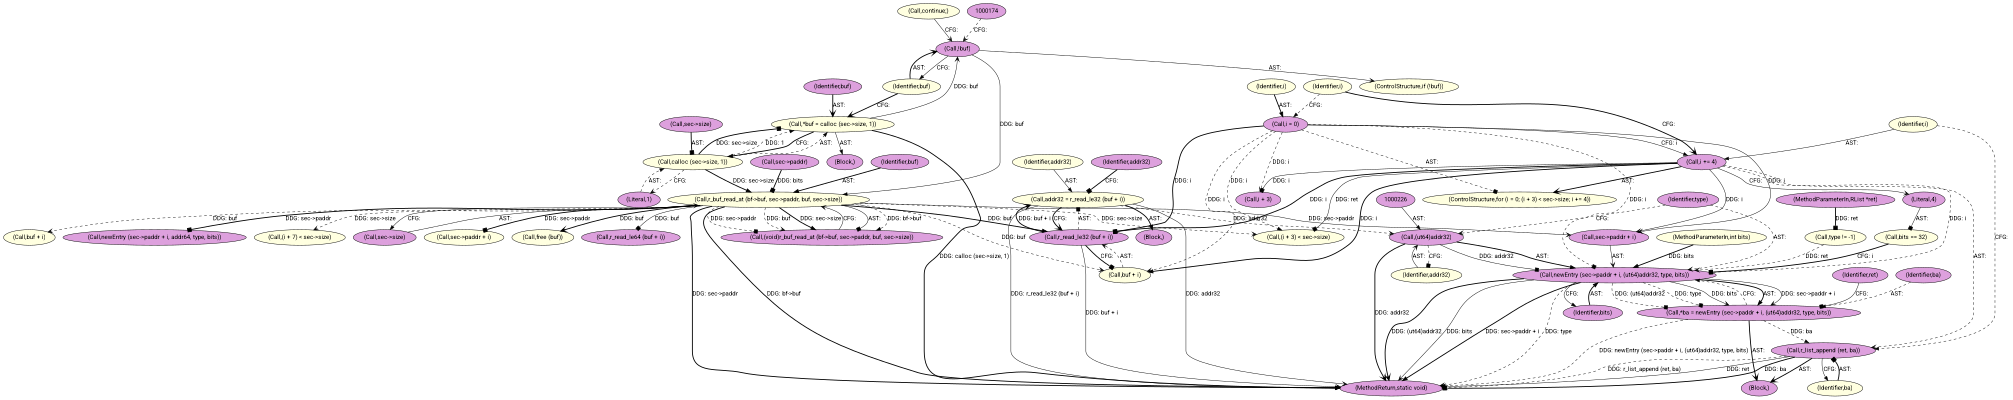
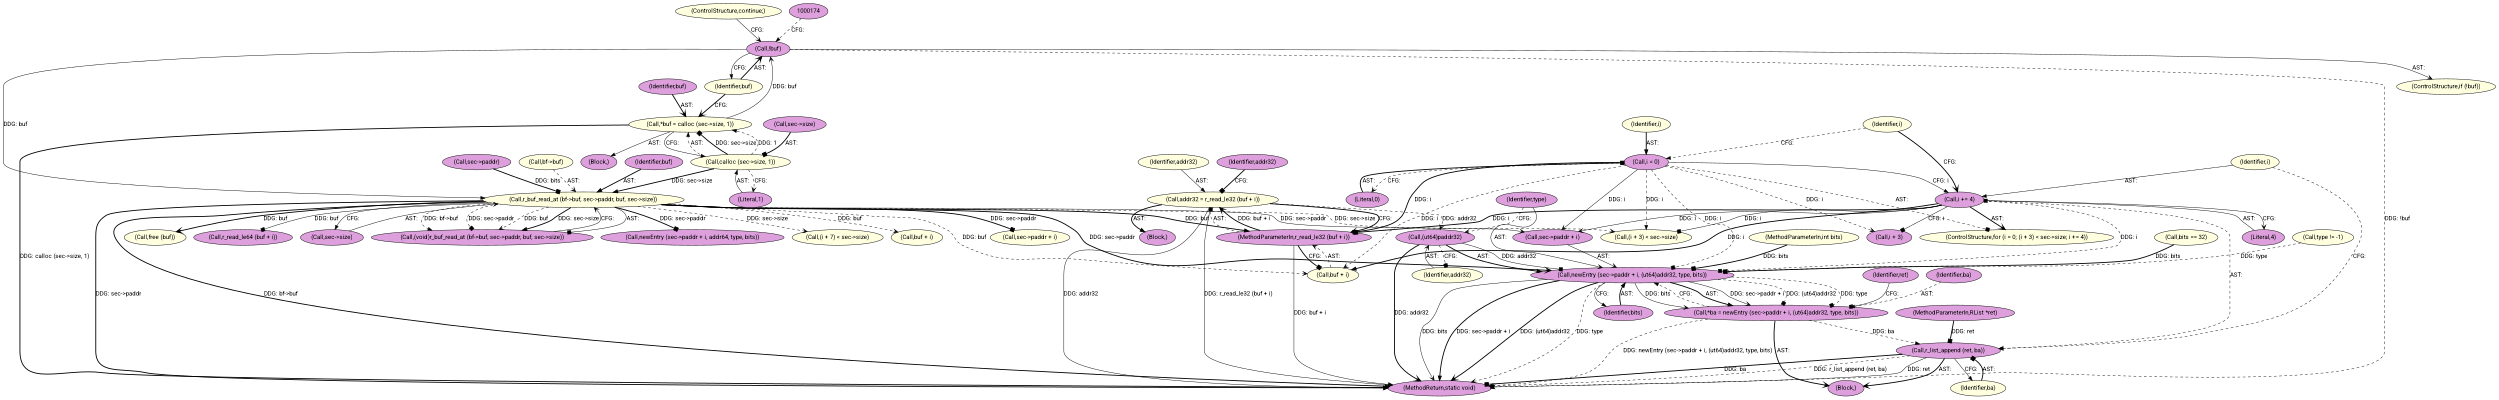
node "(Call,continue;)": label "(Call,continue;)" -> "(ControlStructure,continue;)"
edge "1000174" -> "(Call,!buf)": arrowhead vee -> normal
edge "(Call,!buf)" -> "(MethodReturn,static void)": added, label "DDG: !buf"
edge "(Call,*buf = calloc (sec->size, 1))" -> "(Call,calloc (sec->size, 1))": style bold -> solid
node "(Call,bf->buf)": added
edge "(Literal,1)" -> "(Call,calloc (sec->size, 1))": style dashed -> solid
edge "(Call,i += 4)" -> "(Call,i + 3)": label "DDG: i" -> "CFG: i"
edge "(Call,i += 4)" -> "(Call,(i + 3) < sec->size)": label "DDG: ret" -> "DDG: i"
node "(Literal,0)": added
node "1000226": removed
edge "(MethodParameterIn,RList *ret)" -> "(Call,type != -1)": now "(MethodParameterIn,RList *ret)" -> "(Call,r_list_append (ret, ba))"
edge "(Literal,4)" -> "(Call,bits == 32)": now "(Literal,4)" -> "(Call,i += 4)"
node "(Call,r_read_le32 (buf + i))": label "(Call,r_read_le32 (buf + i))" -> "(MethodParameterIn,r_read_le32 (buf + i))"
node "(Call,(ut64)addr32)": label "(Call,(ut64)addr32)" -> "(Call,(ut64)paddr32)"
edge "(Call,r_buf_read_at (bf->buf, sec->paddr, buf, sec->size))" -> "(Call,newEntry (sec->paddr + i, (ut64)addr32, type, bits))": added, label "DDG: sec->paddr"
edge "(Identifier,type)" -> "(Call,newEntry (sec->paddr + i, (ut64)addr32, type, bits))": style dashed -> solid
edge "(MethodParameterIn,int bits)" -> "(Call,newEntry (sec->paddr + i, (ut64)addr32, type, bits))": arrowhead normal -> box
edge "(Call,type != -1)" -> "(Call,newEntry (sec->paddr + i, (ut64)addr32, type, bits))": label "DDG: ret" -> "DDG: type"
edge "(Call,bits == 32)" -> "(Call,newEntry (sec->paddr + i, (ut64)addr32, type, bits))": label "CFG: i" -> "DDG: bits"
